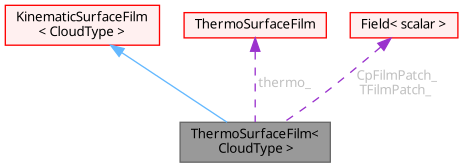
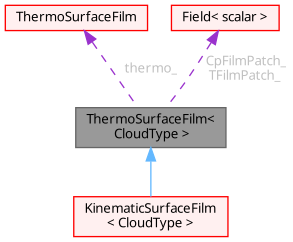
edge "ThermoSurfaceFilm< CloudType >" -> "KinematicSurfaceFilm < CloudType >": reversed
